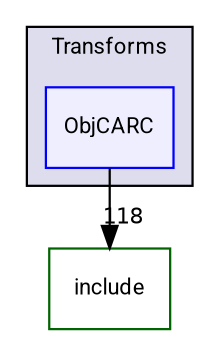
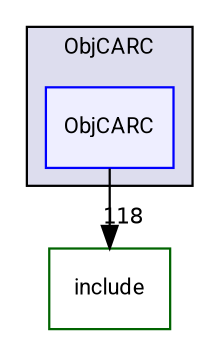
cluster "Transforms": label "Transforms" -> "ObjCARC"
